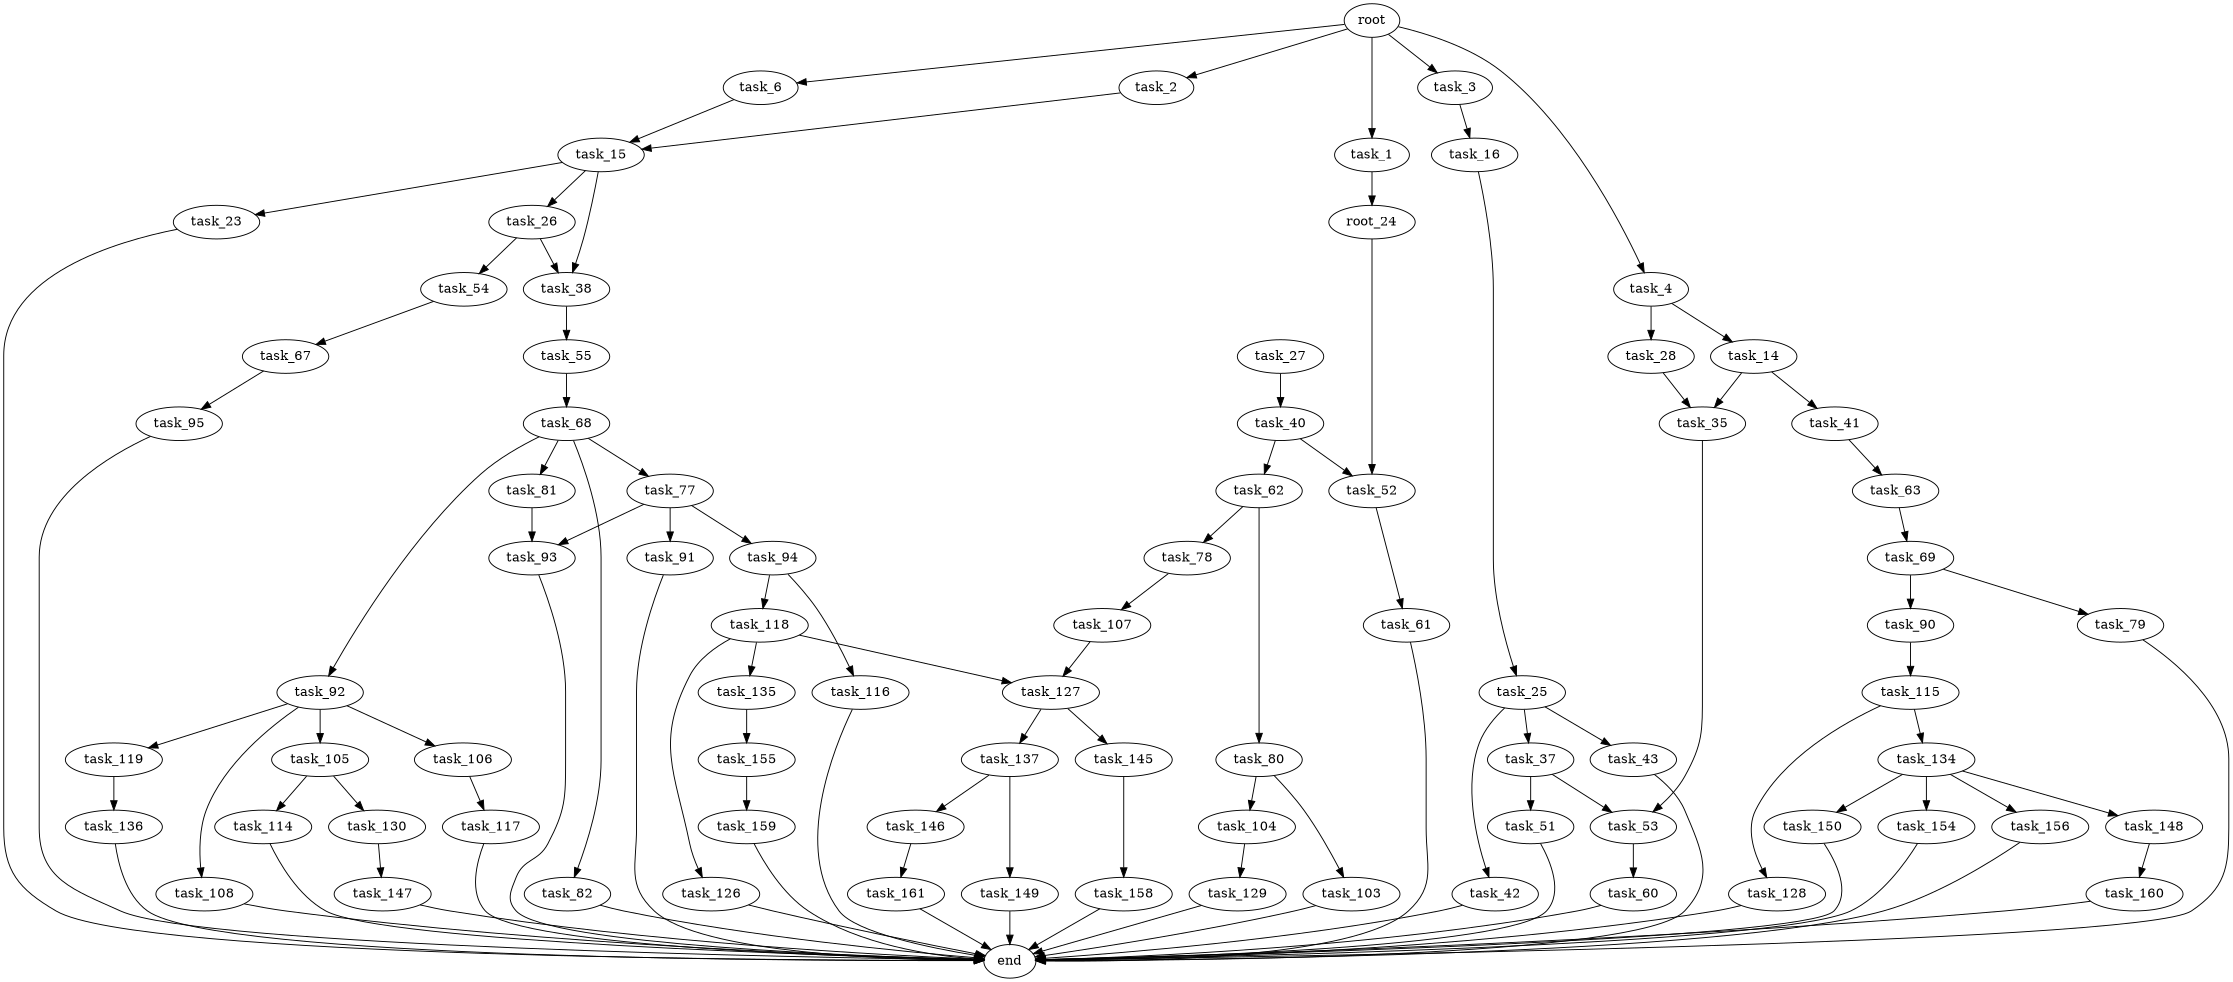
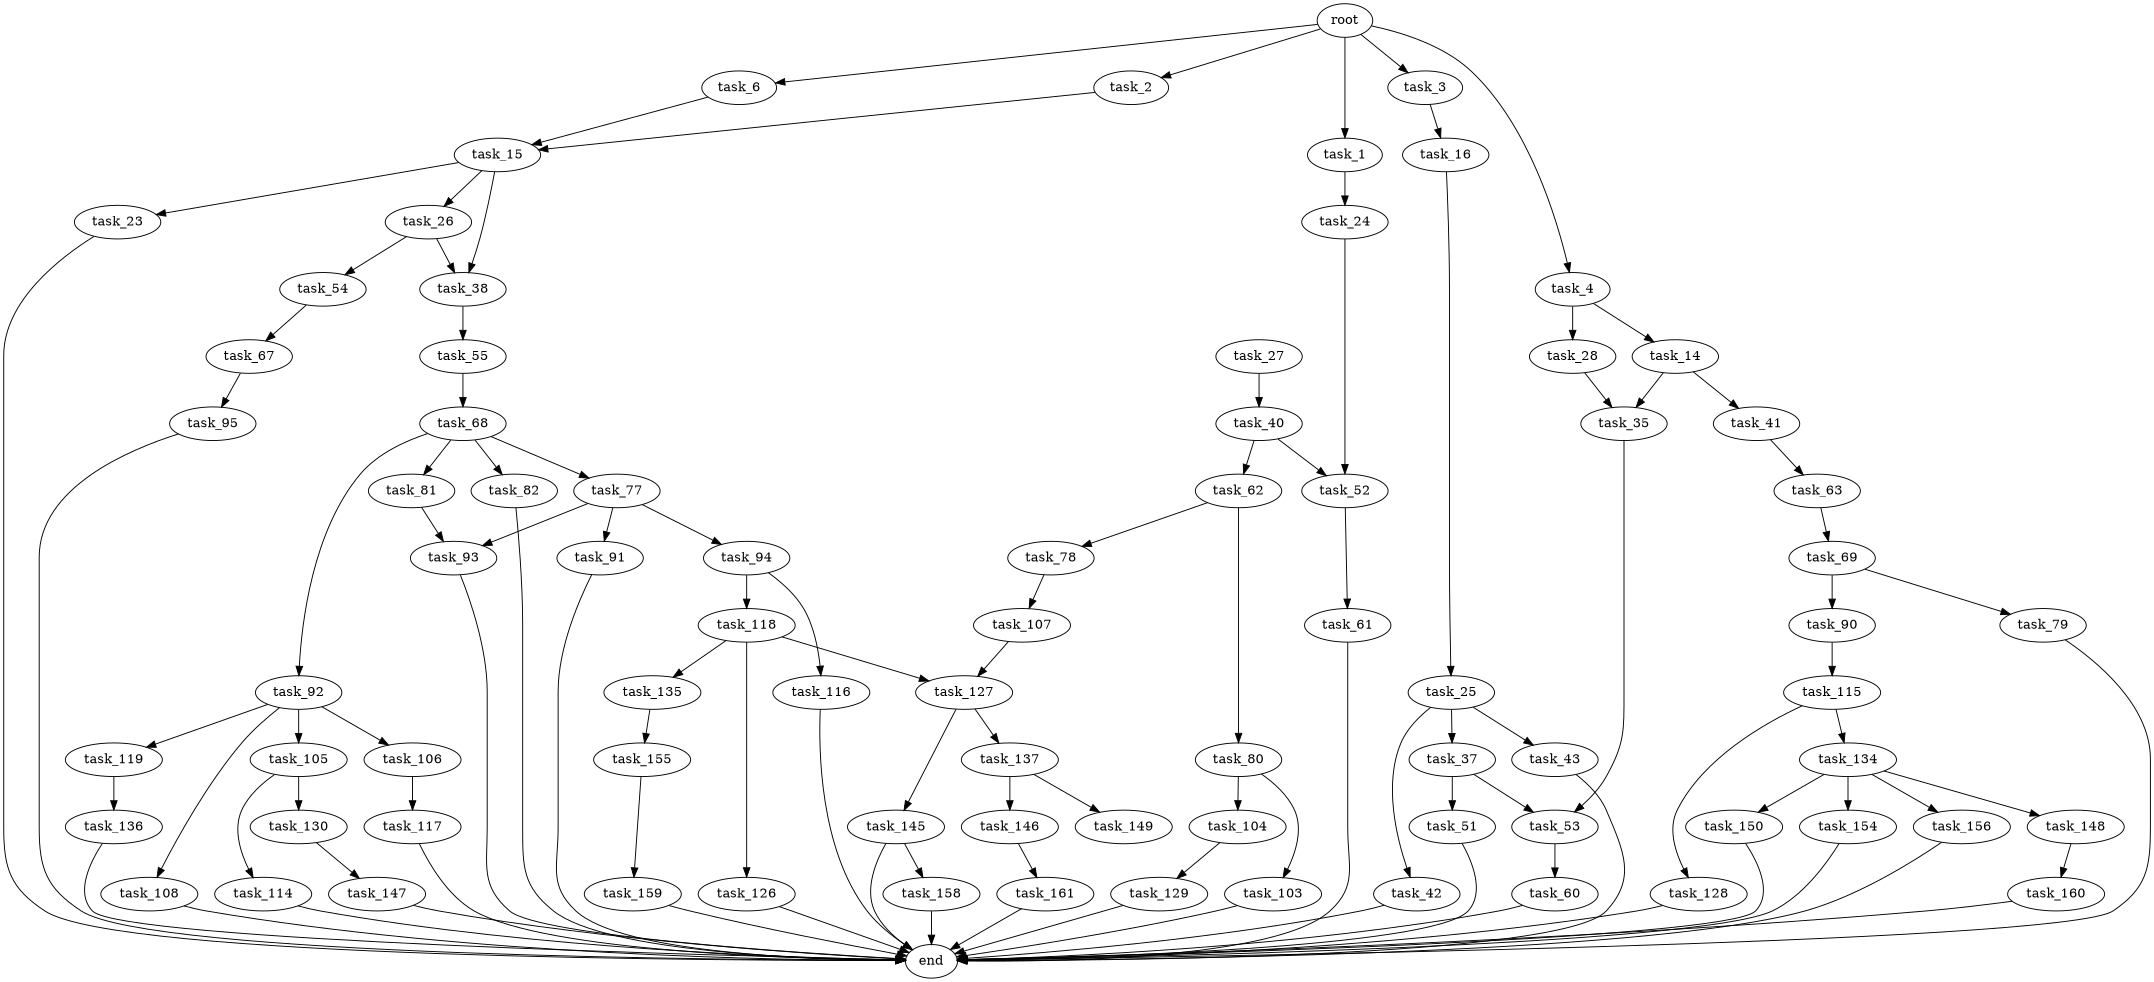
node "root_24": label "root_24" -> "task_24"
edge "task_149" -> "end": now "task_145" -> "end"
